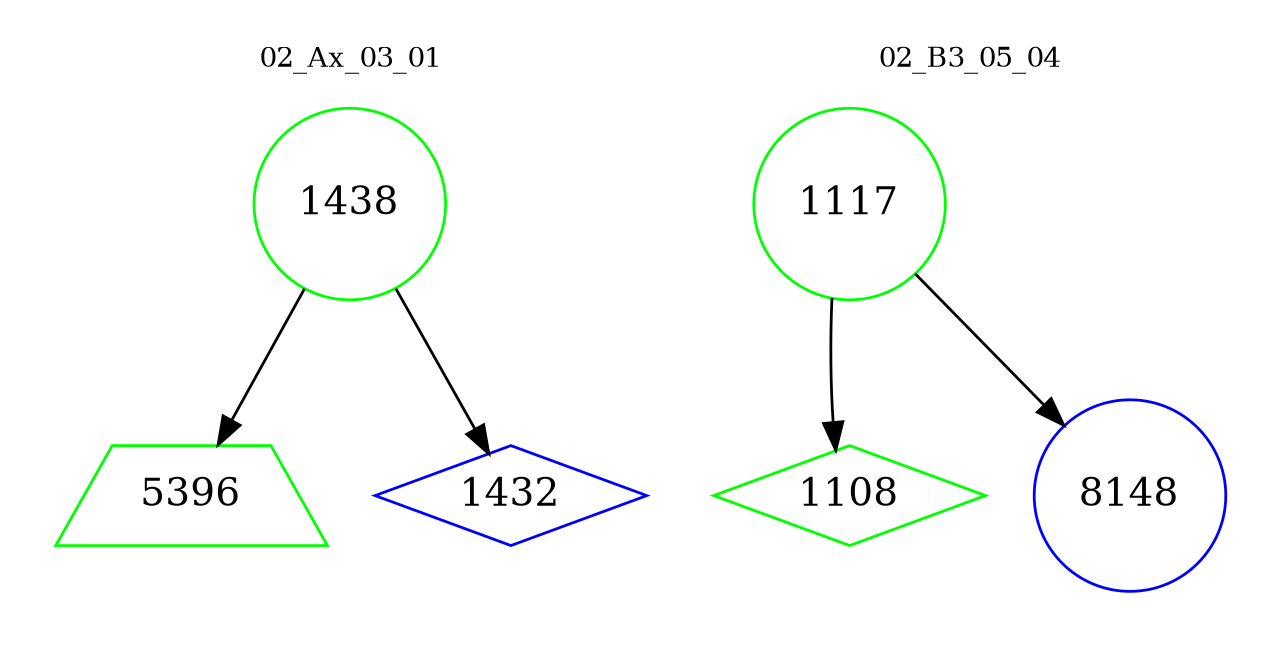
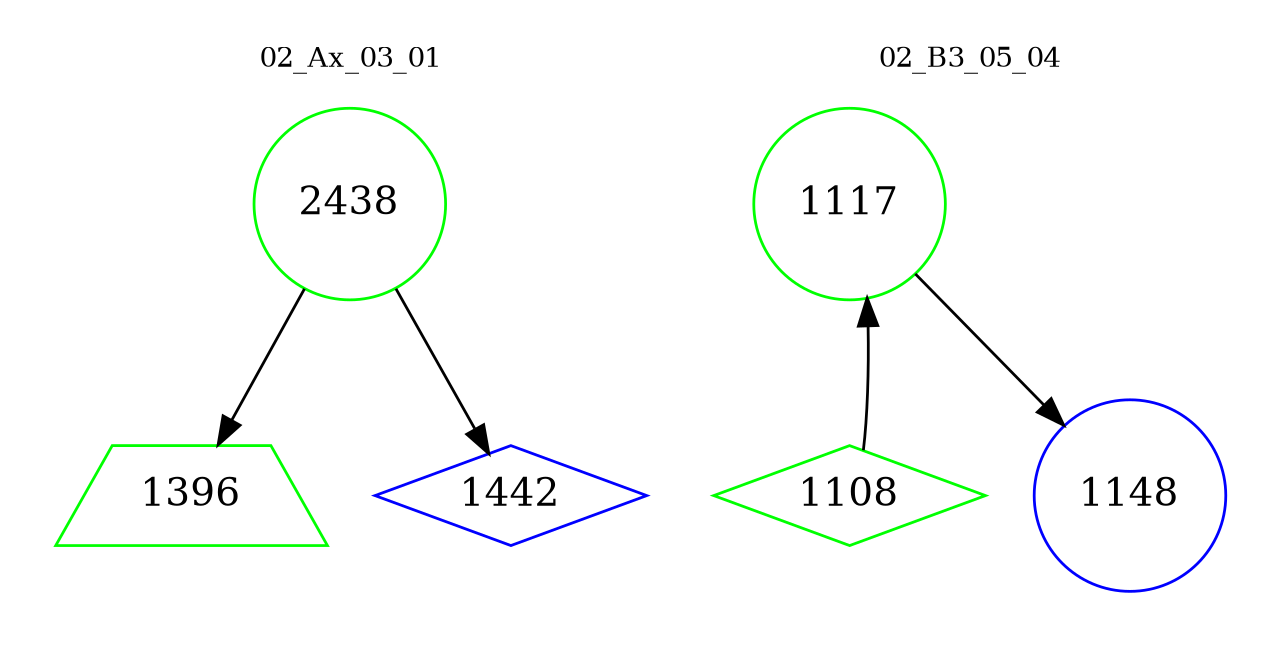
node "1438": label "1438" -> "2438"
edge "1117" -> "1108": reversed
node "5396": label "5396" -> "1396"
node "1432": label "1432" -> "1442"
node "8148": label "8148" -> "1148"
